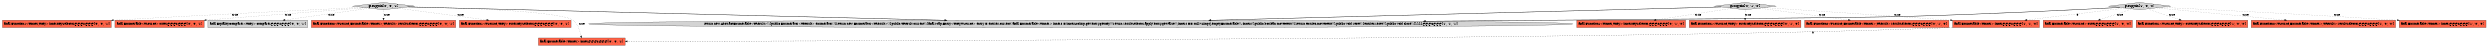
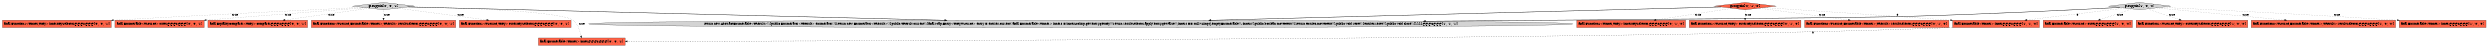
node "groupJoin['0', '1', '0']": fillcolor lightgray -> tomato
edge "groupJoin['0', '1', '0']" -> "final Enumerable<TInner> inner@@@2@@@['1', '1', '0']": label "true" -> "0"
node "final EqualityComparer<TKey> comparer@@@2@@@['0', '0', '1']": fillcolor lightgray -> tomato
